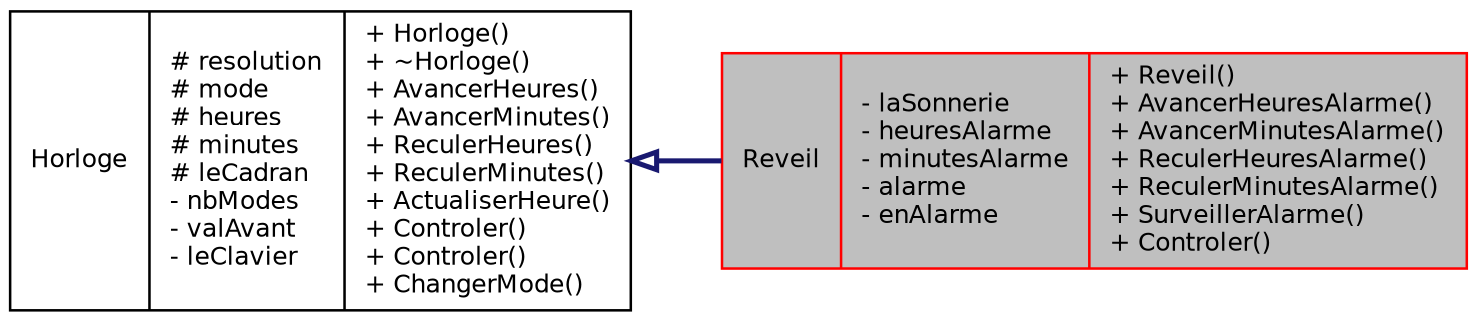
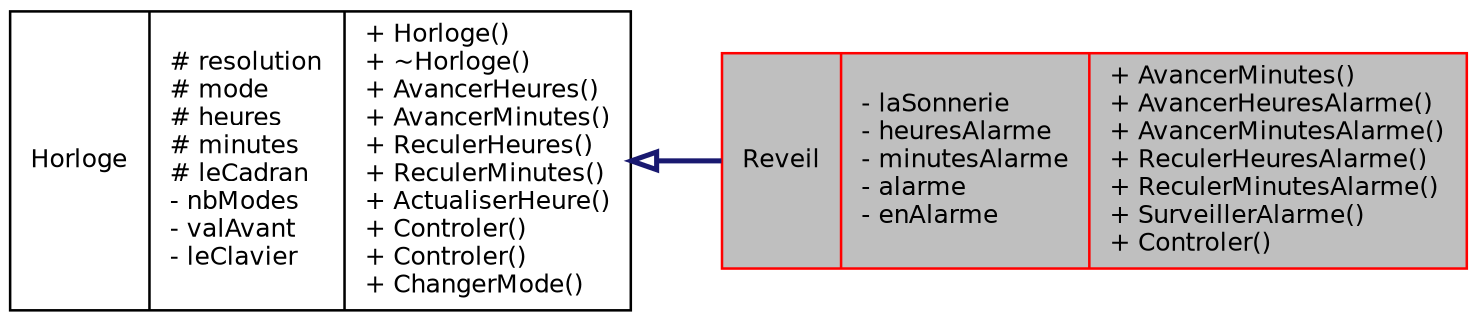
node "Reveil": text "+ Reveil()" -> "+ AvancerMinutes()"
